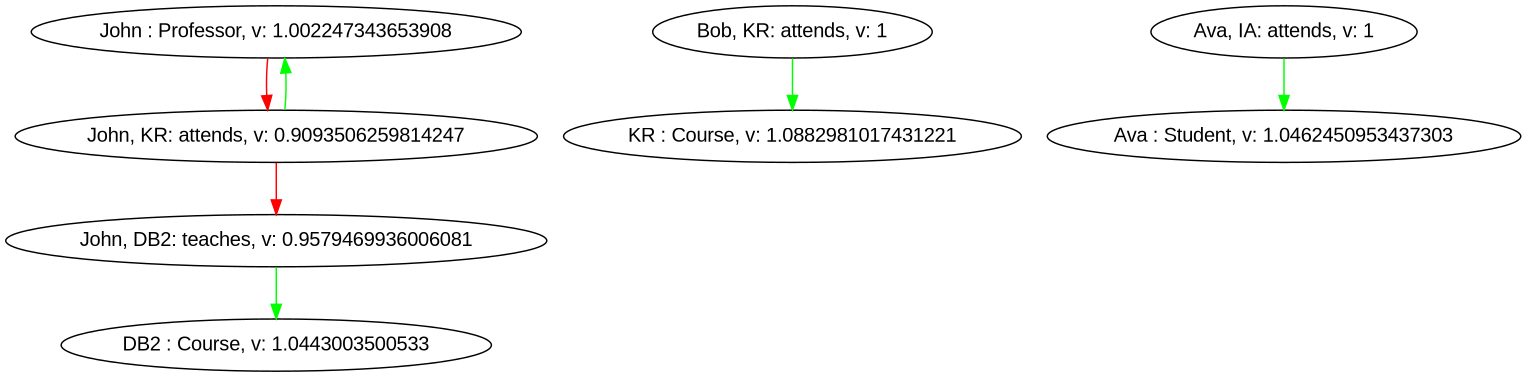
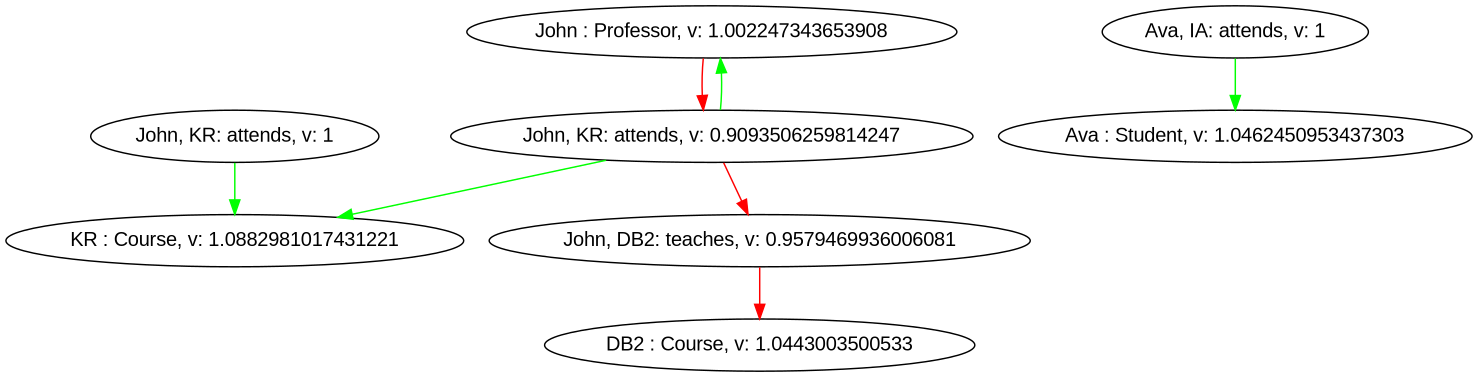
node "Bob, KR: attends, v: 1": label "Bob, KR: attends, v: 1" -> "John, KR: attends, v: 1"
edge "John, KR: attends, v: 0.9093506259814247" -> "KR : Course, v: 1.0882981017431221": added
edge "John, DB2: teaches, v: 0.9579469936006081" -> "DB2 : Course, v: 1.0443003500533": color green -> red
